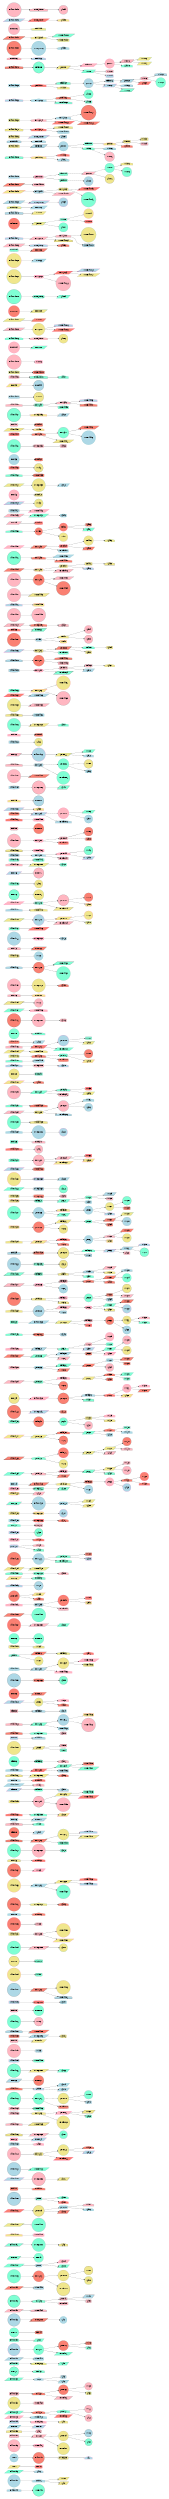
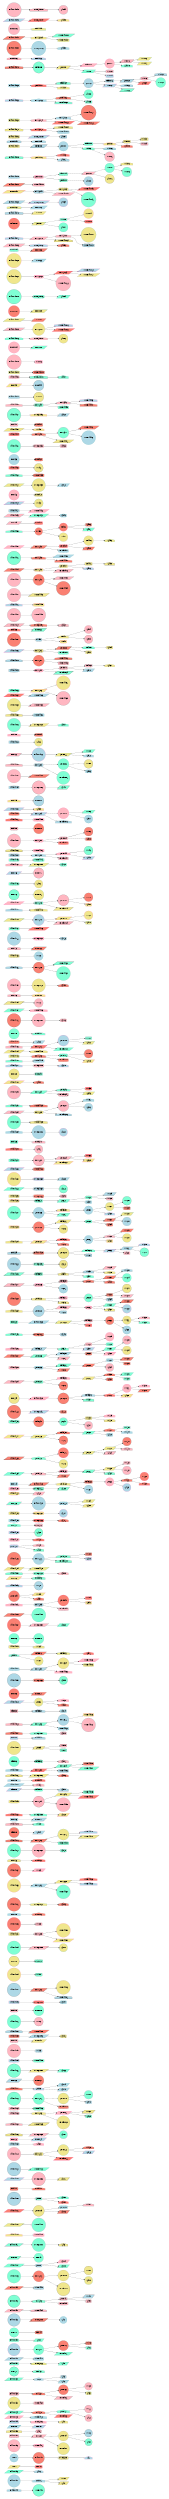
node "EXPRSTMR1098": label "EXPRSTMR1098" -> "BLOCK1098"
node "VAR126": removed
